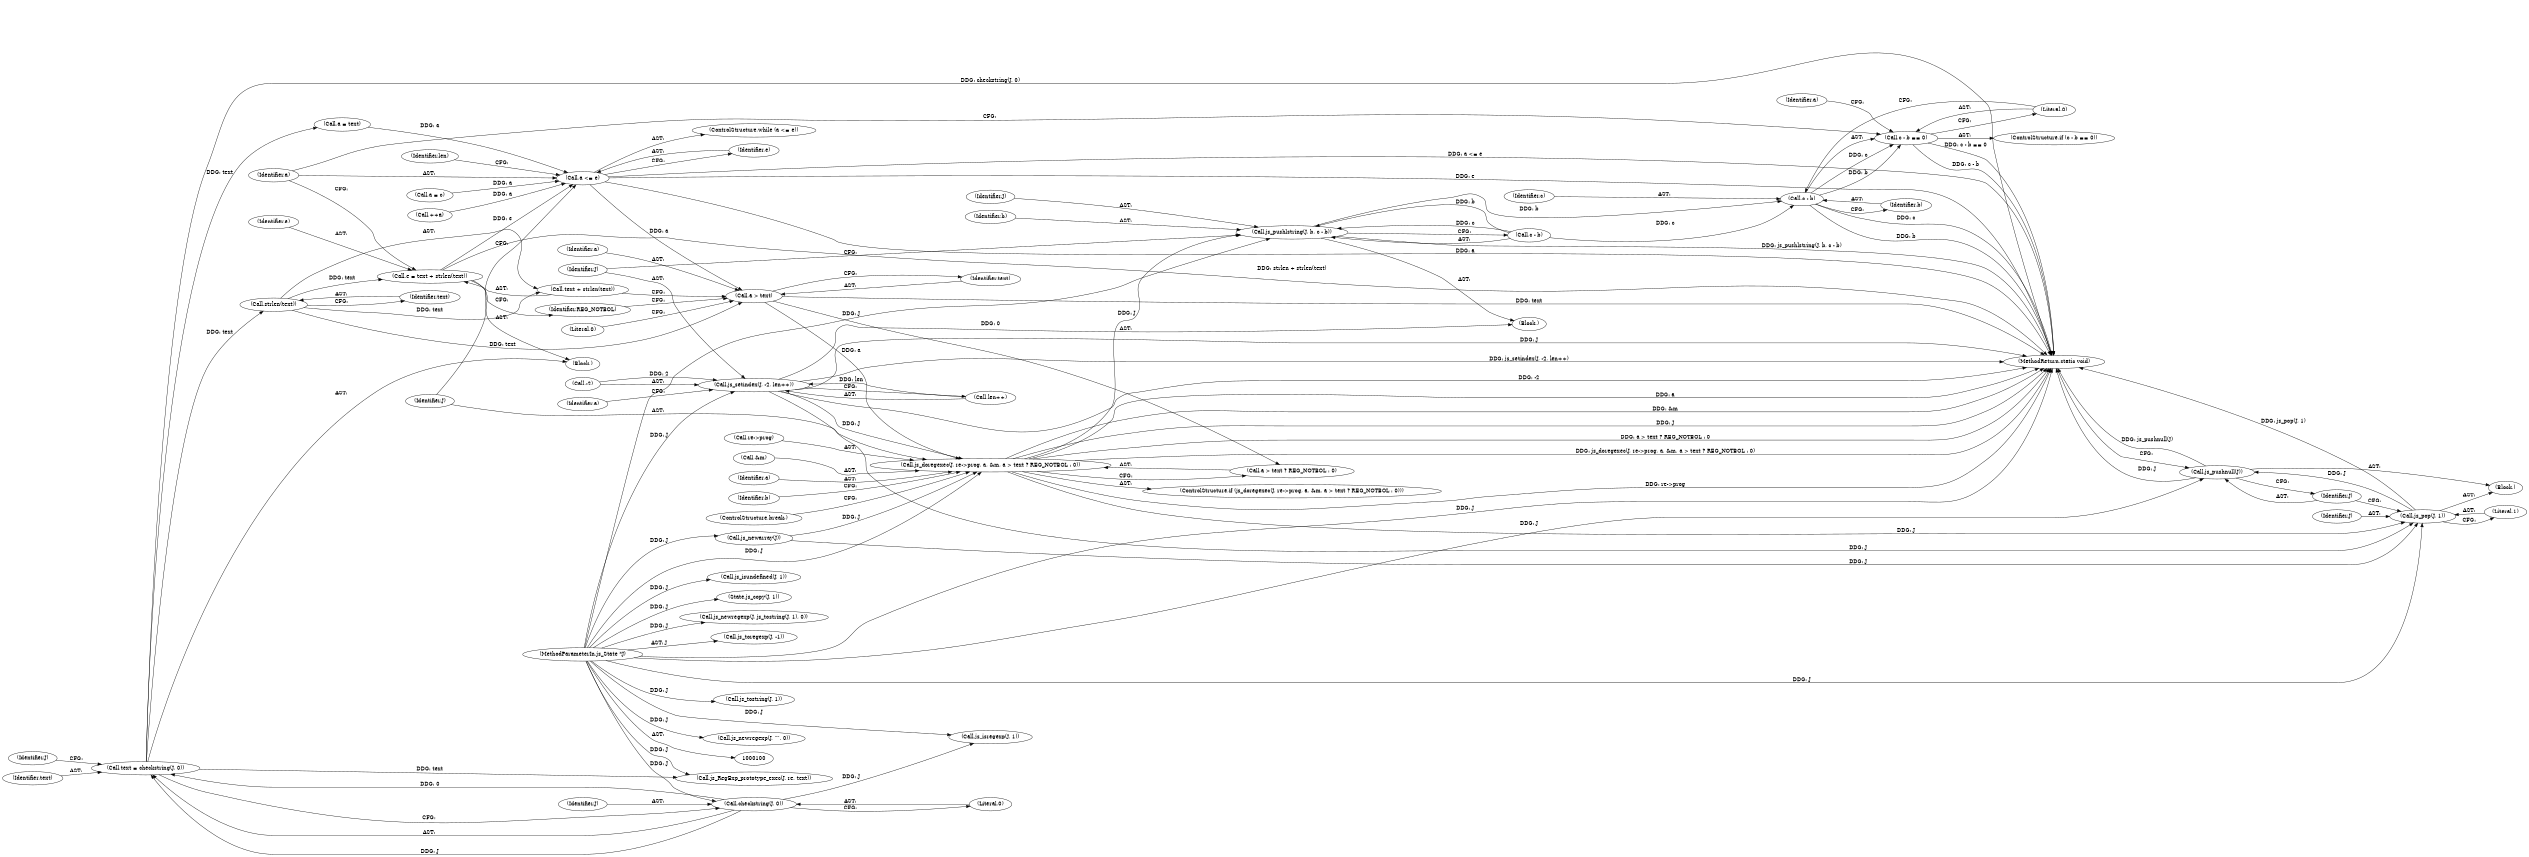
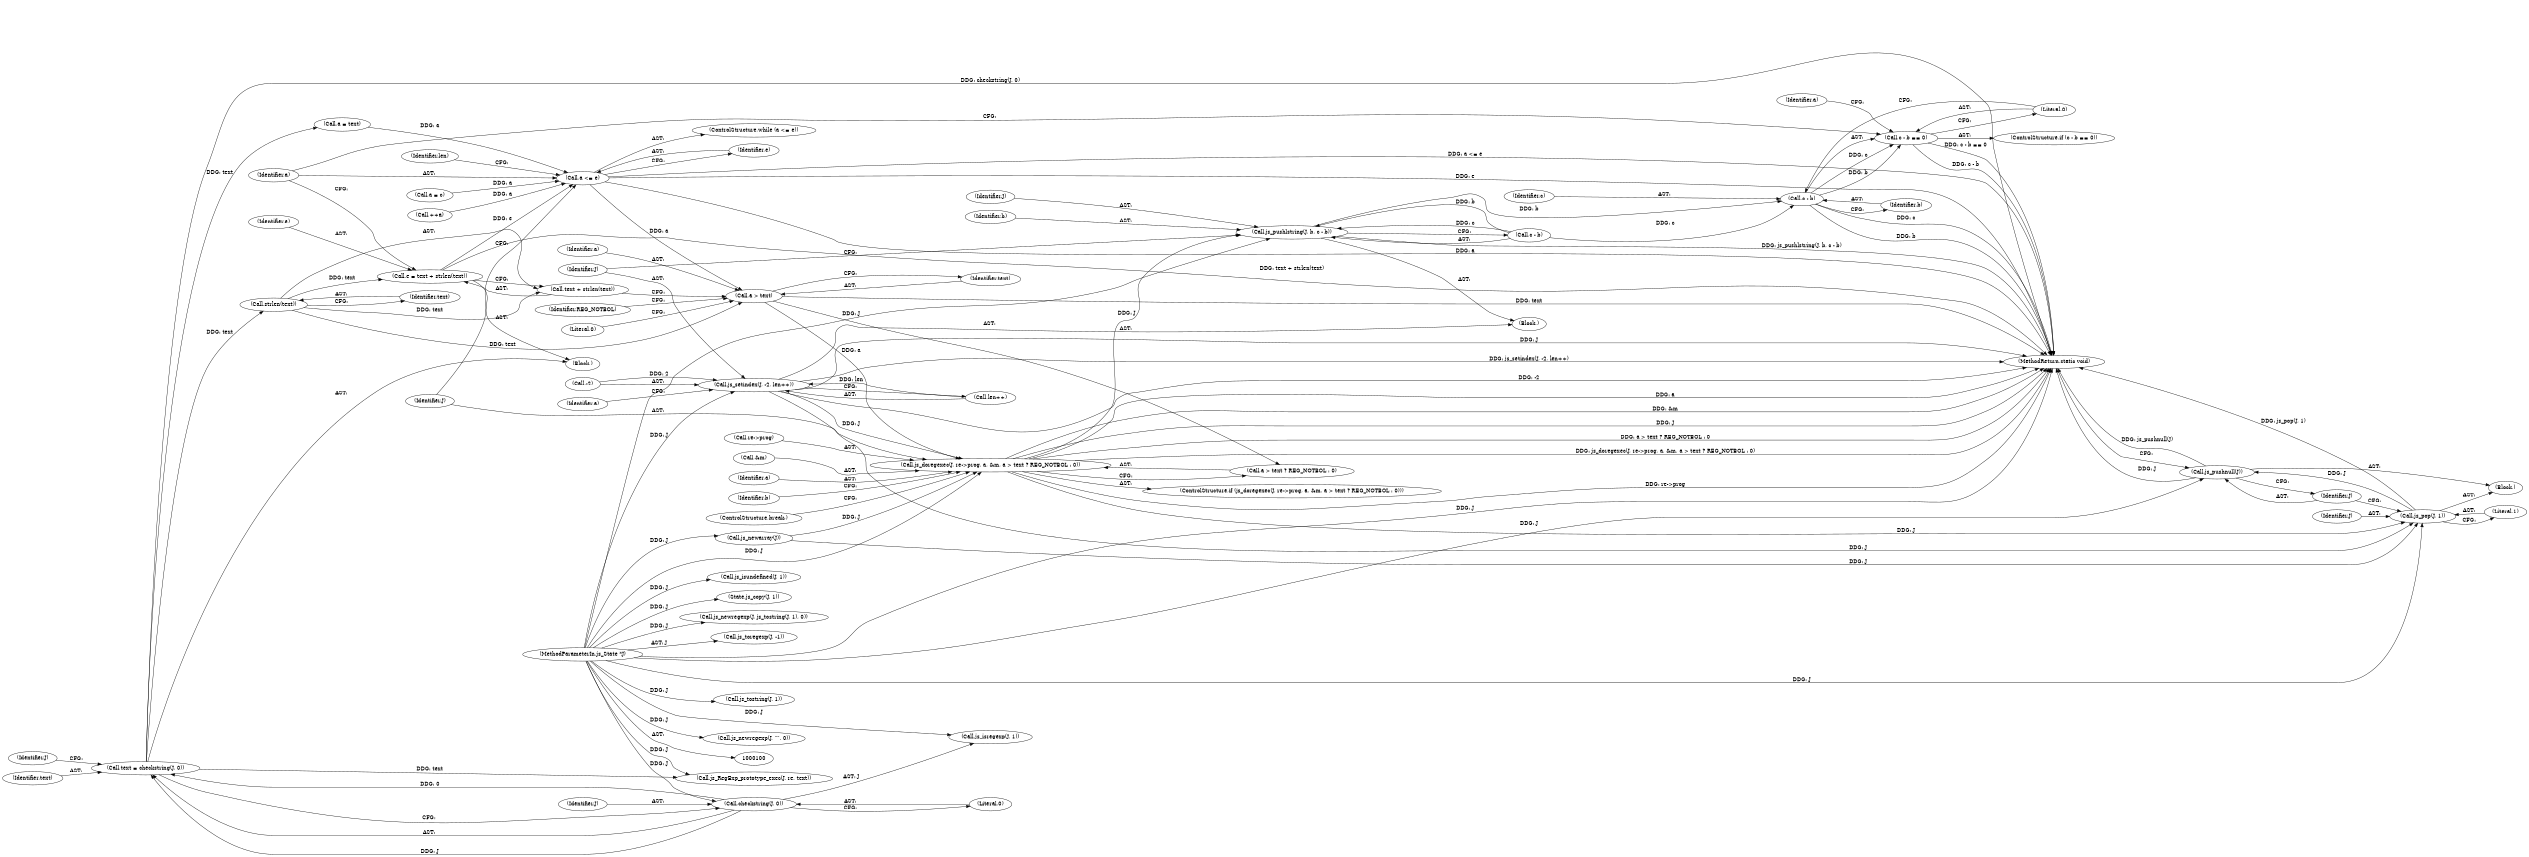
edge "(Call,e = text + strlen(text))" -> "(MethodReturn,static void)": label "DDG: strlen + strlen(text)" -> "DDG: text + strlen(text)"
edge "(Call,e = text + strlen(text))" -> "(Identifier,REG_NOTBOL)": now "(Call,e = text + strlen(text))" -> "(Call,text + strlen(text))"
edge "(Call,a > text)" -> "(Call,a > text ? REG_NOTBOL : 0)": label "DDG: 0" -> "AST: "
edge "(Call,checkstring(J, 0))" -> "(Call,js_isregexp(J, 1))": label "DDG: J" -> "AST: J"
